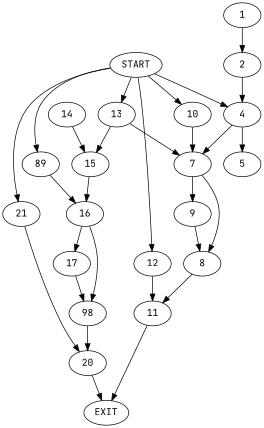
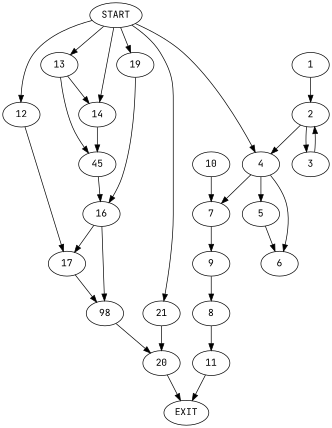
edge "START" -> "10": now "START" -> "14"
edge "13" -> "7": now "13" -> "14"
node "89": label "89" -> "19"
node "15": label "15" -> "45"
node "3": added
edge "7" -> "8": removed
node "6": added
edge "12" -> "11": now "12" -> "17"
